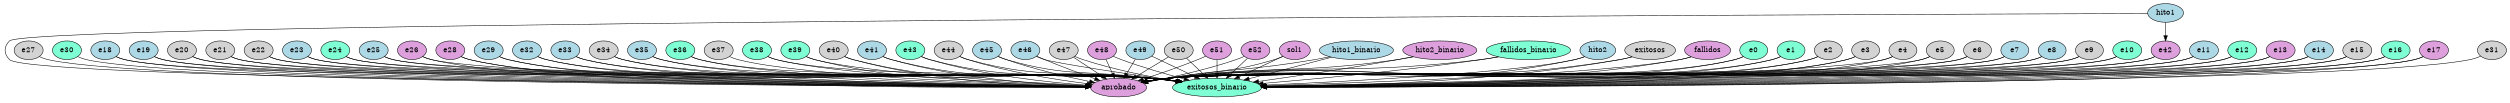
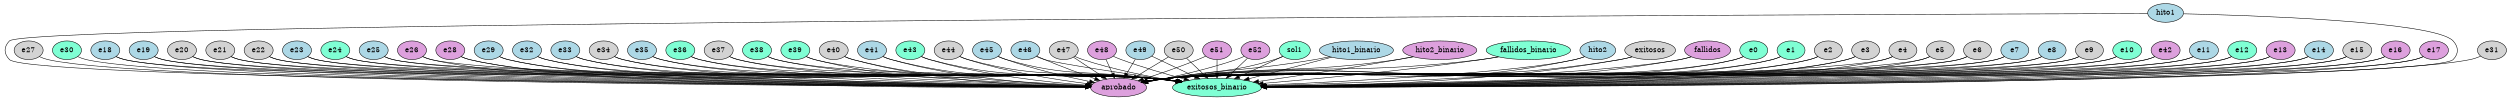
edge "hito1" -> "e42": now "hito1" -> "exitosos_binario"
node "sol1": fillcolor plum -> aquamarine
node "e16": fillcolor aquamarine -> plum
edge "e37" -> "exitosos_binario": added
